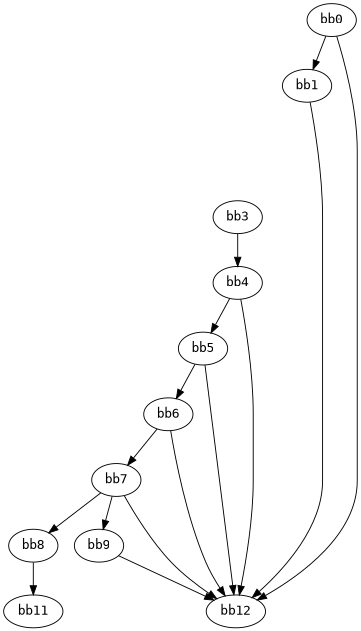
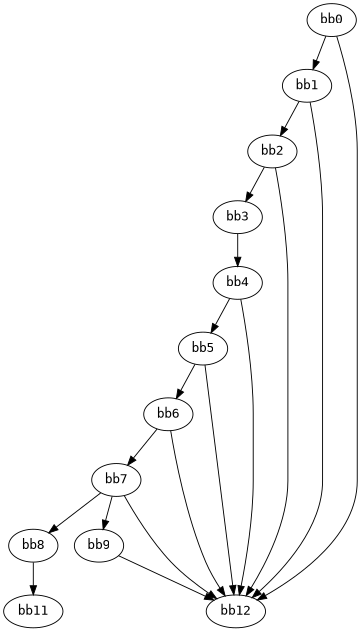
node "bb2": added
